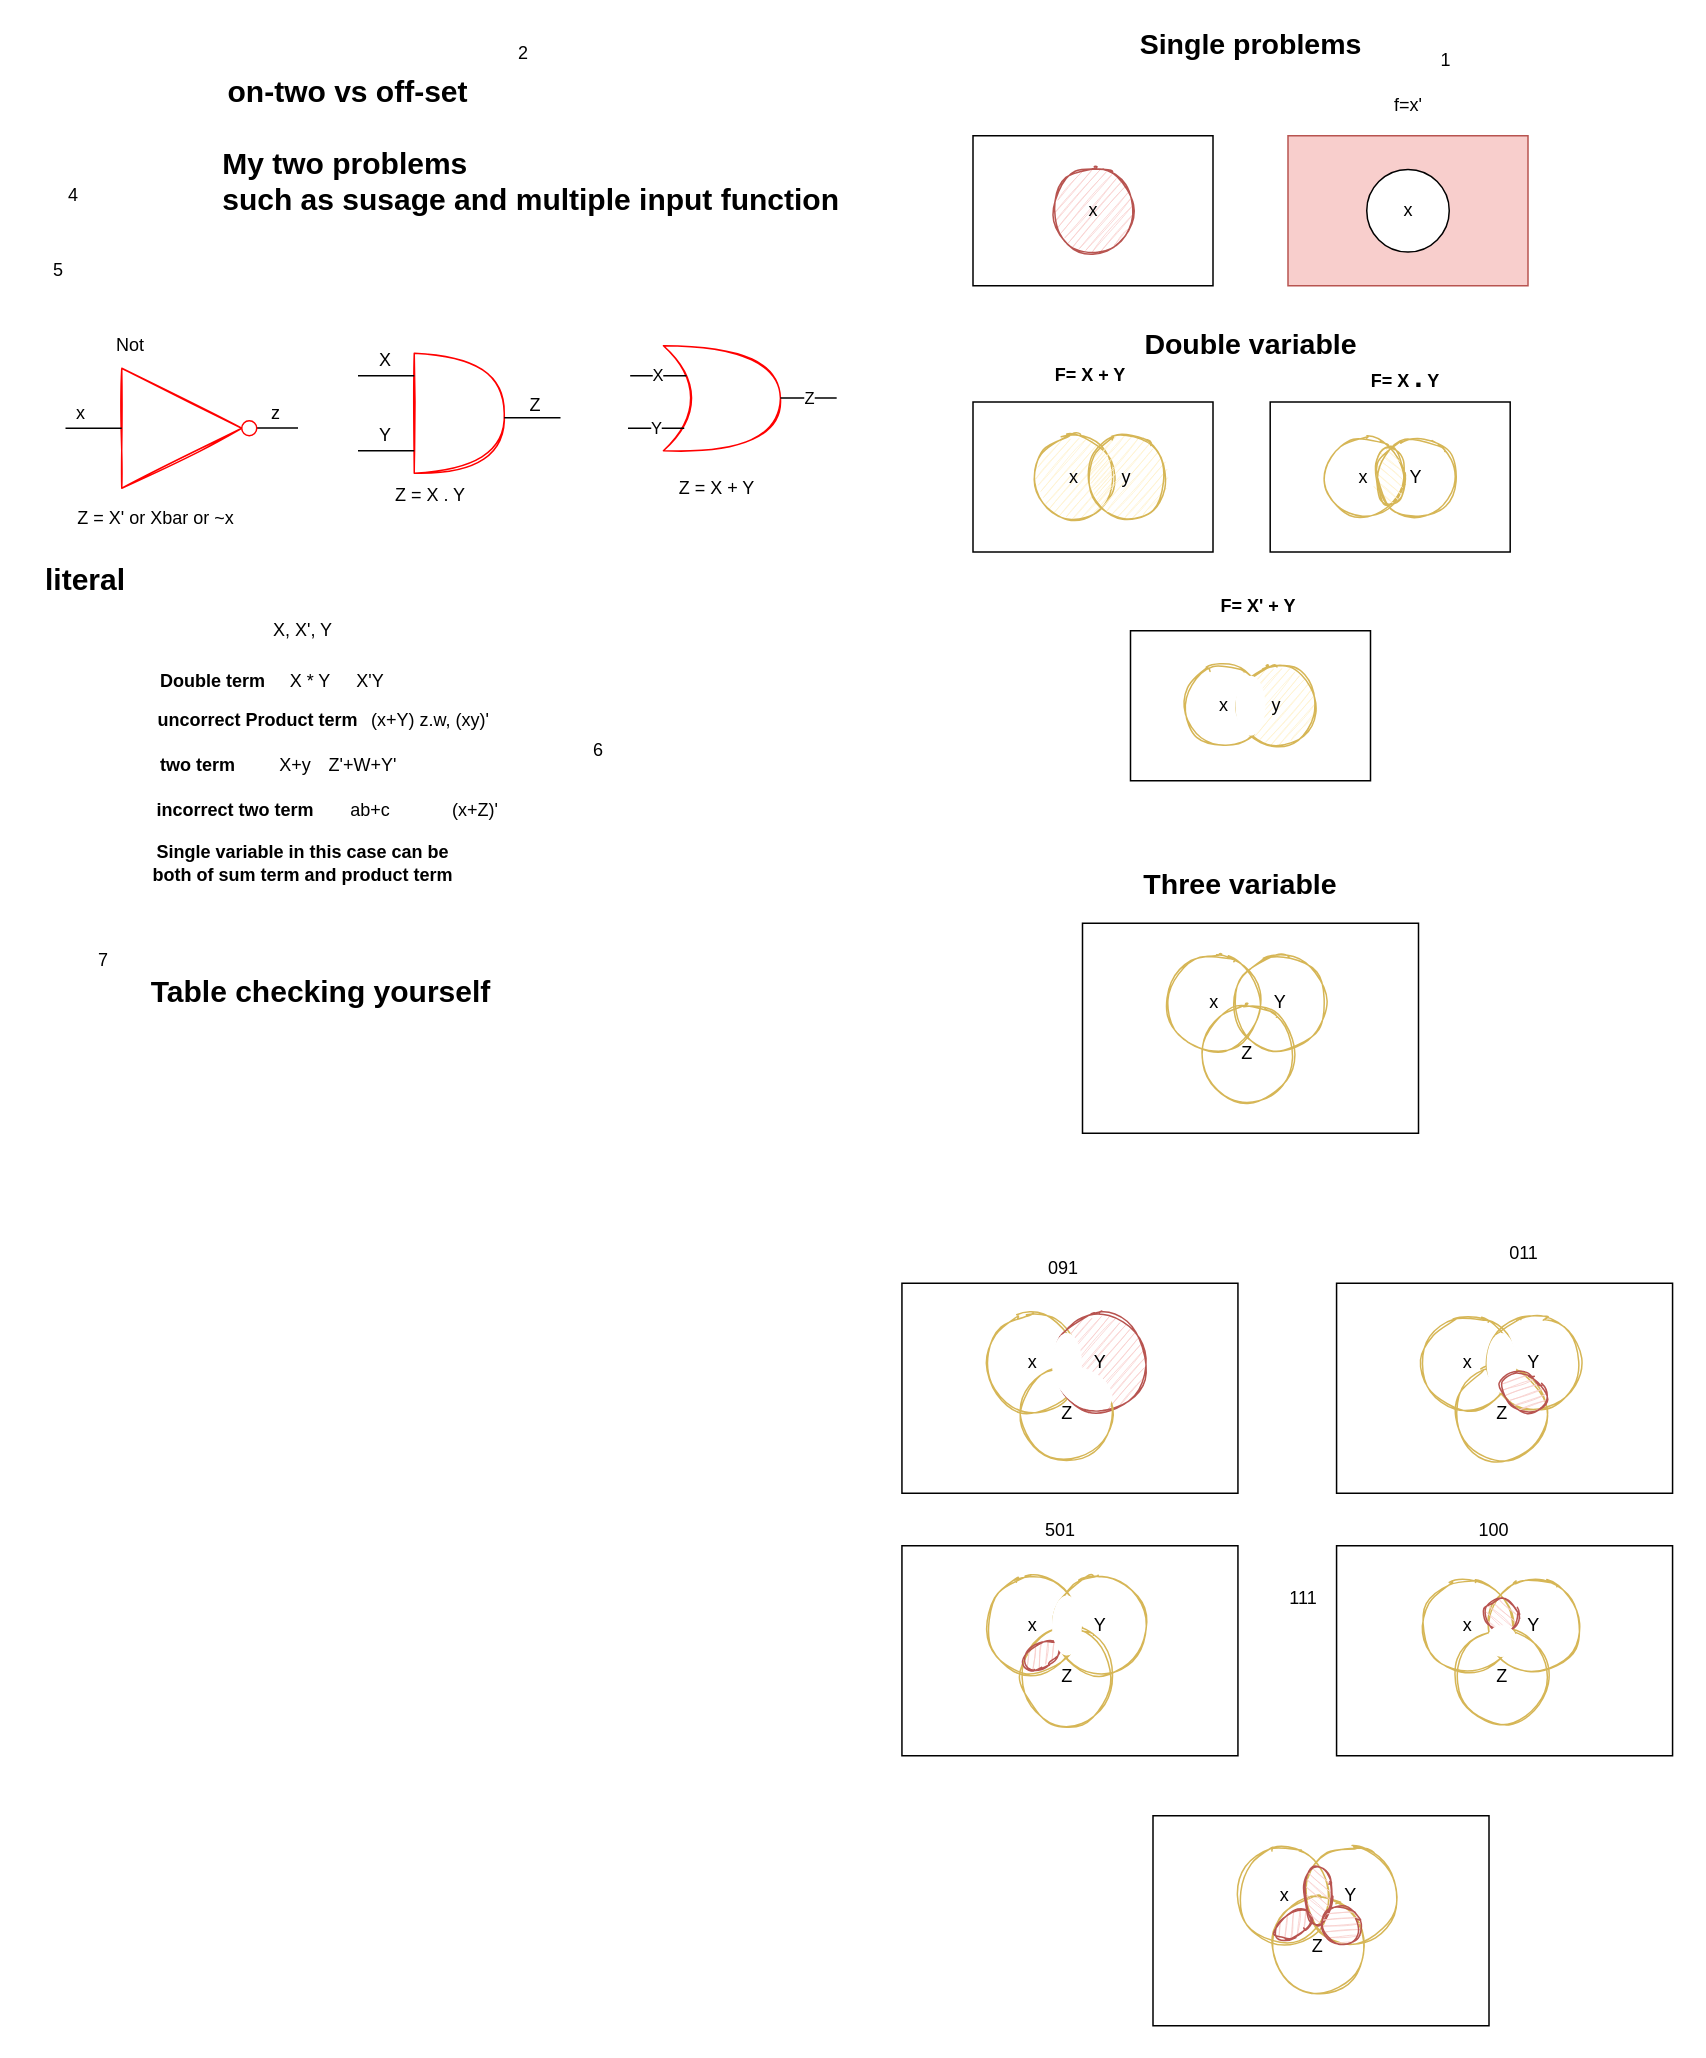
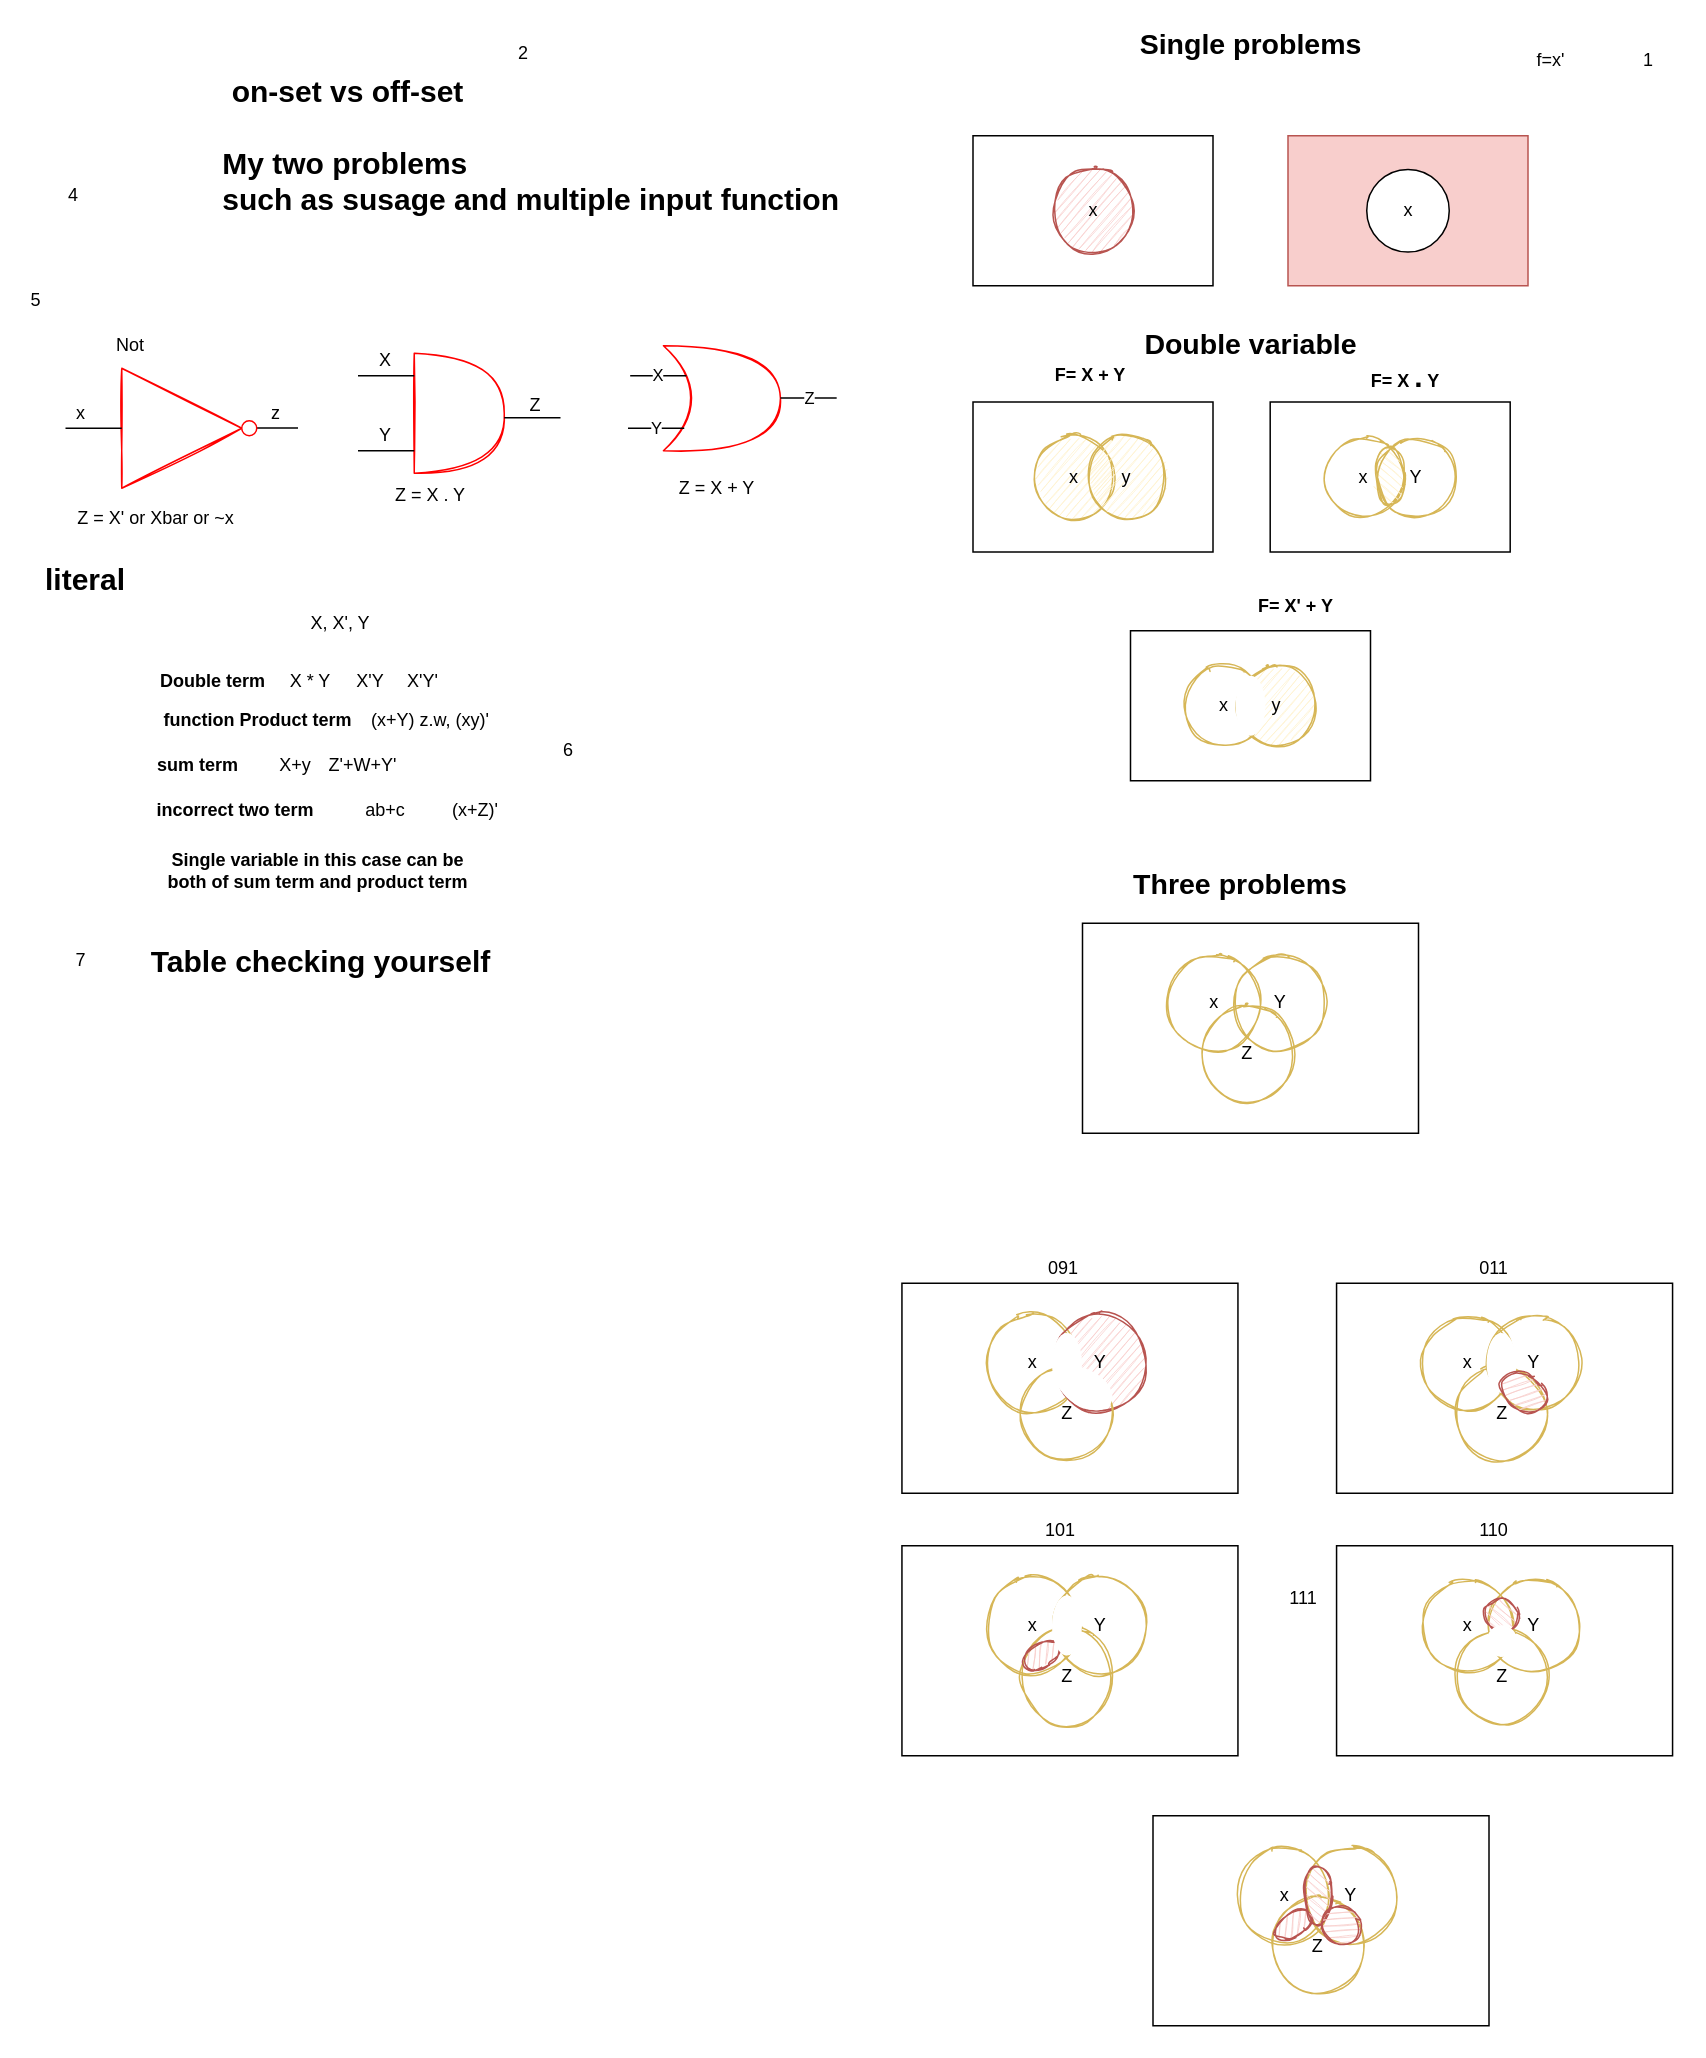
node "1": moved (1445, 61) -> (1648, 61)
node "on-two vs off-set": label "on-two vs off-set" -> "on-set vs off-set"
node "f=x'": moved (1408, 106) -> (1550, 61)
node "5": moved (58, 271) -> (35, 301)
node "F= X' + Y": moved (1258, 607) -> (1295, 607)
node "X, X', Y": moved (302, 631) -> (339, 623)
node "X'Y'": added
node "uncorrect Product term": label "uncorrect Product term" -> "function Product term"
node "6": moved (598, 751) -> (568, 751)
node "two term": label "two term" -> "sum term"
node "ab+c": moved (369, 811) -> (384, 811)
node "Single variable in this case can be both of sum term and product term": moved (302, 863) -> (317, 871)
node "Three variable": label "Three variable" -> "Three problems"
node "7": moved (103, 961) -> (80, 961)
node "Table checking yourself": moved (320, 991) -> (320, 961)
node "011": moved (1524, 1253) -> (1494, 1268)
node "501": label "501" -> "101"
node "100": label "100" -> "110"
